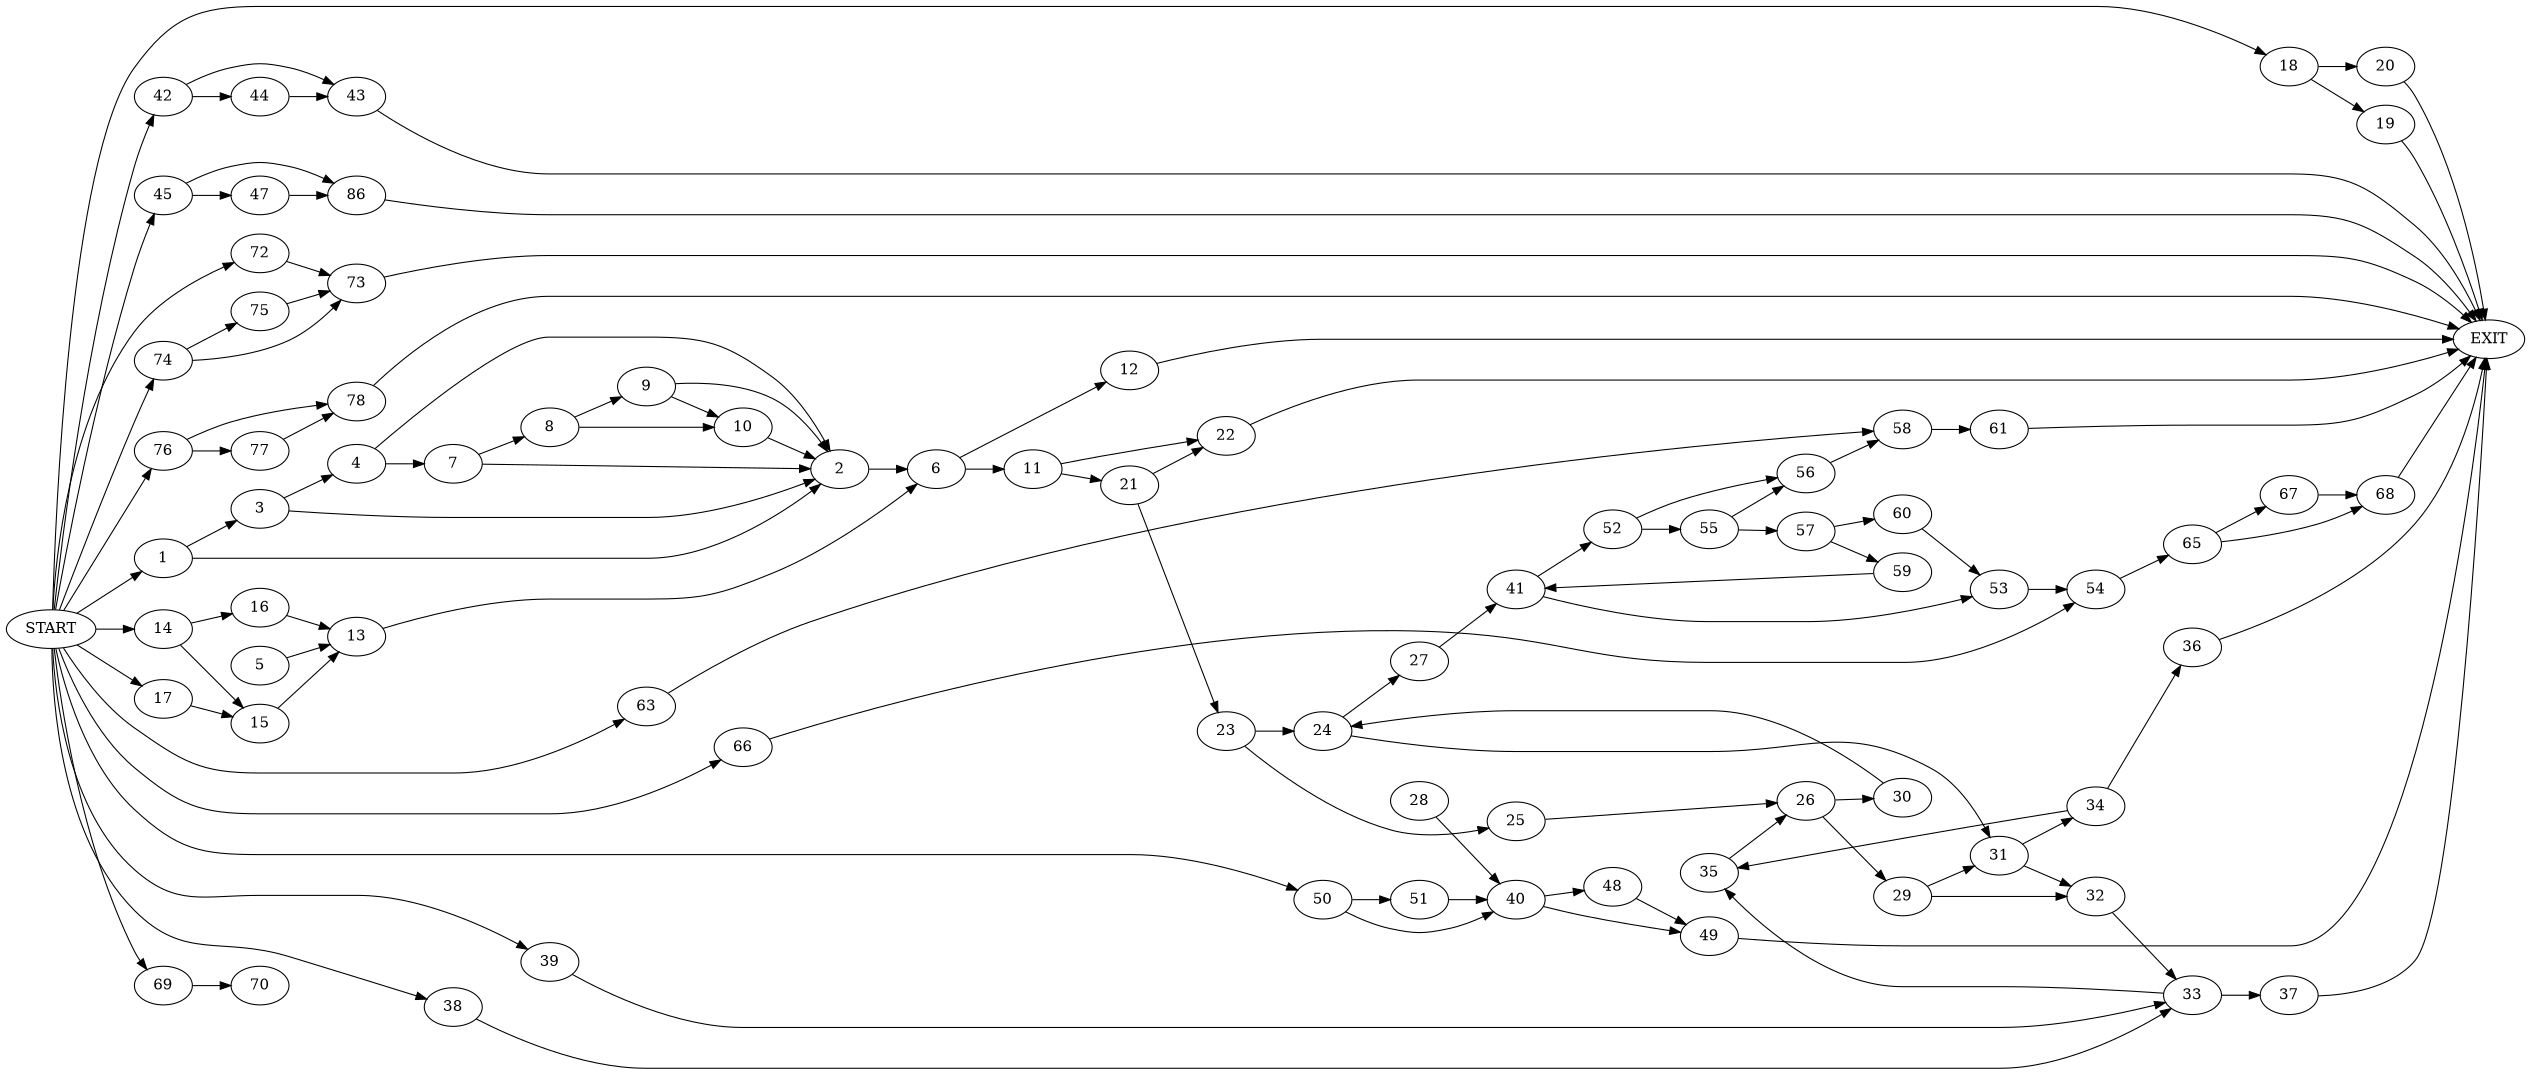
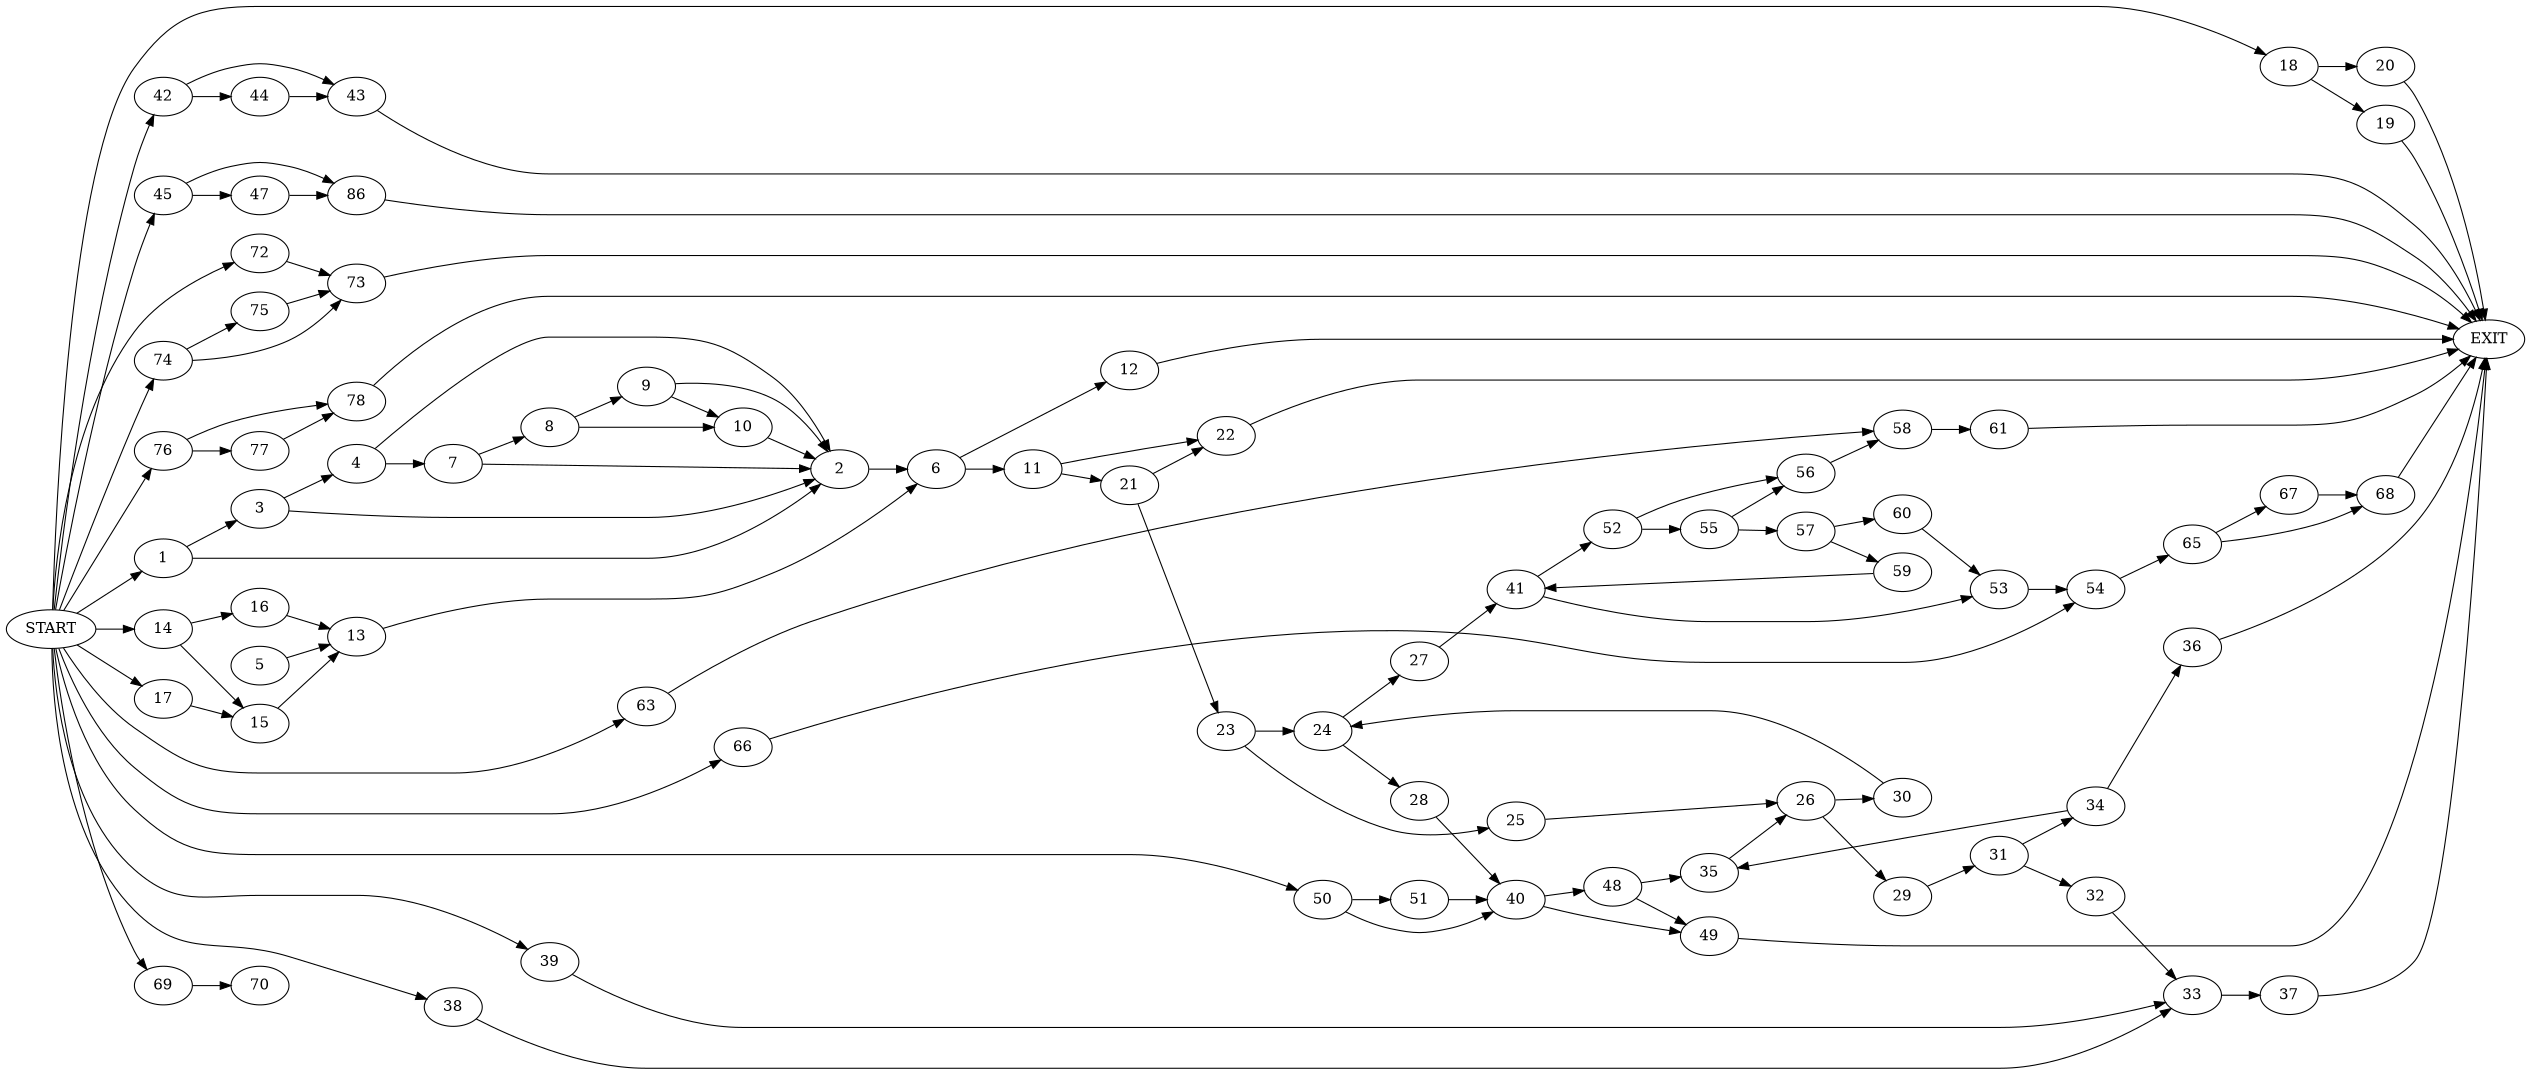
edge "24" -> "31": now "24" -> "28"
edge "29" -> "32": removed
edge "33" -> "35": now "48" -> "35"
